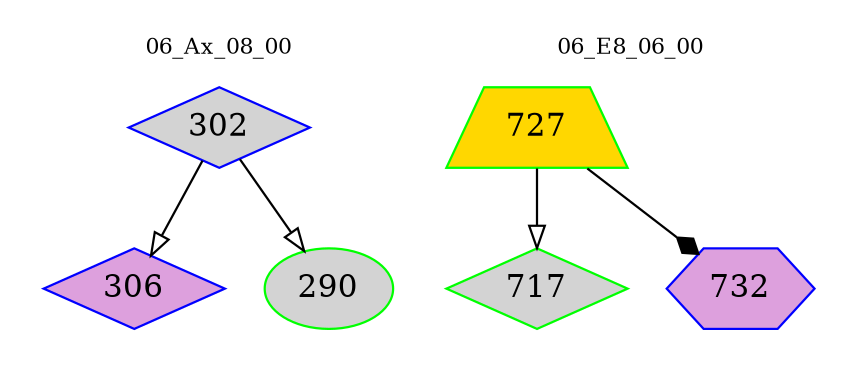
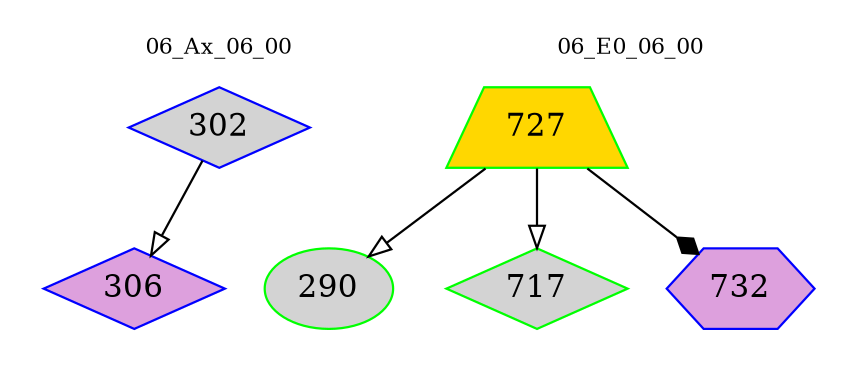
cluster "06_Ax_08_00": label "06_Ax_08_00" -> "06_Ax_06_00"
cluster "06_E8_06_00": label "06_E8_06_00" -> "06_E0_06_00"
edge "302" -> "290": now "727" -> "290"
